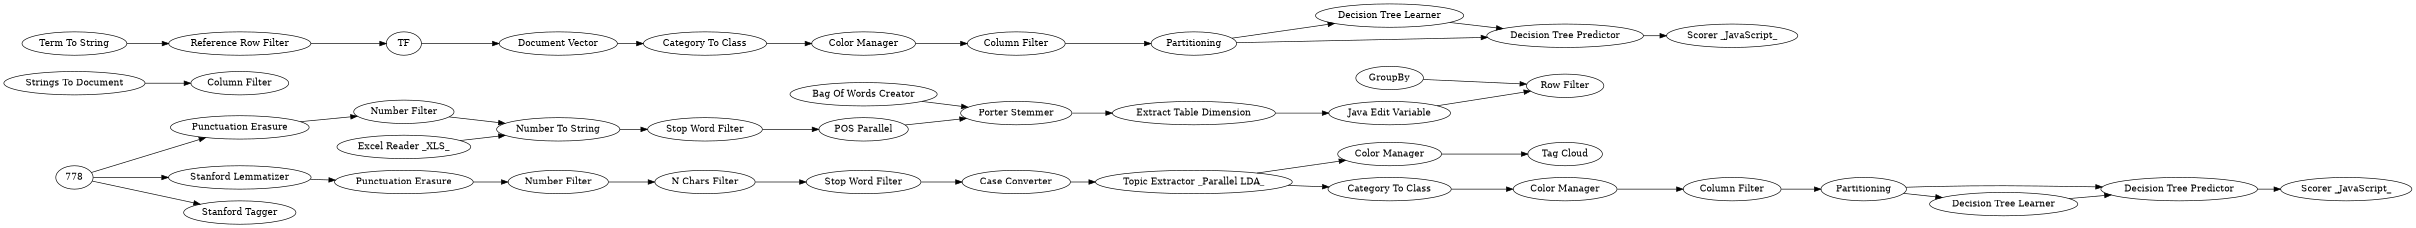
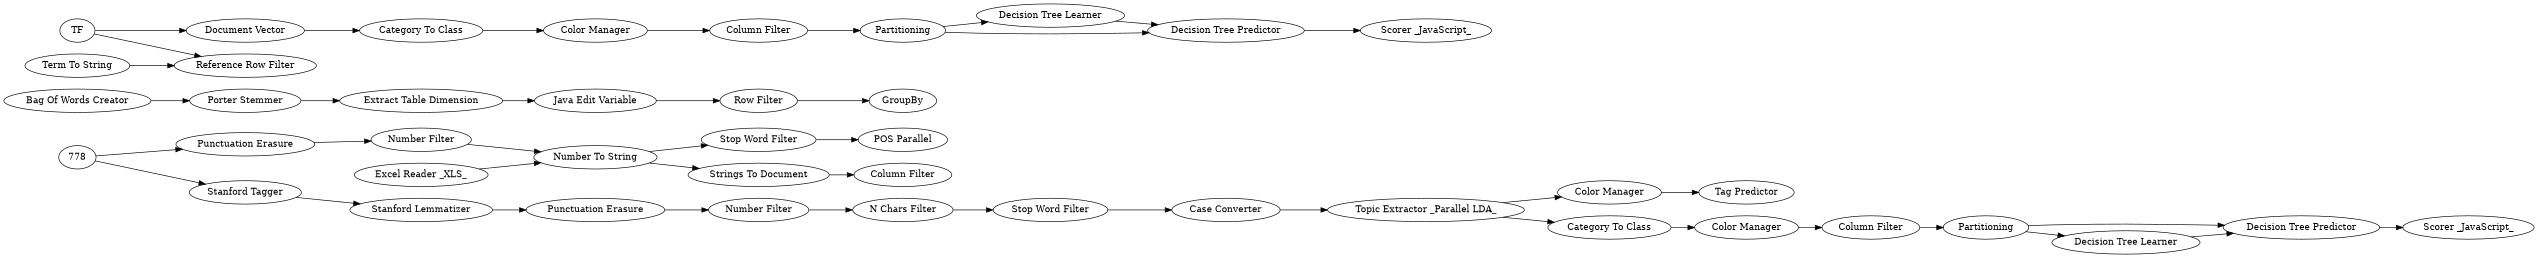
edge "Reference Row Filter" -> "TF": reversed
edge "GroupBy" -> "Row Filter": reversed
edge "POS Parallel" -> "Porter Stemmer": removed
node "Tag Cloud": label "Tag Cloud" -> "Tag Predictor"
edge "Number To String" -> "Strings To Document": added
edge "778" -> "Stanford Lemmatizer": now "Stanford Tagger" -> "Stanford Lemmatizer"
